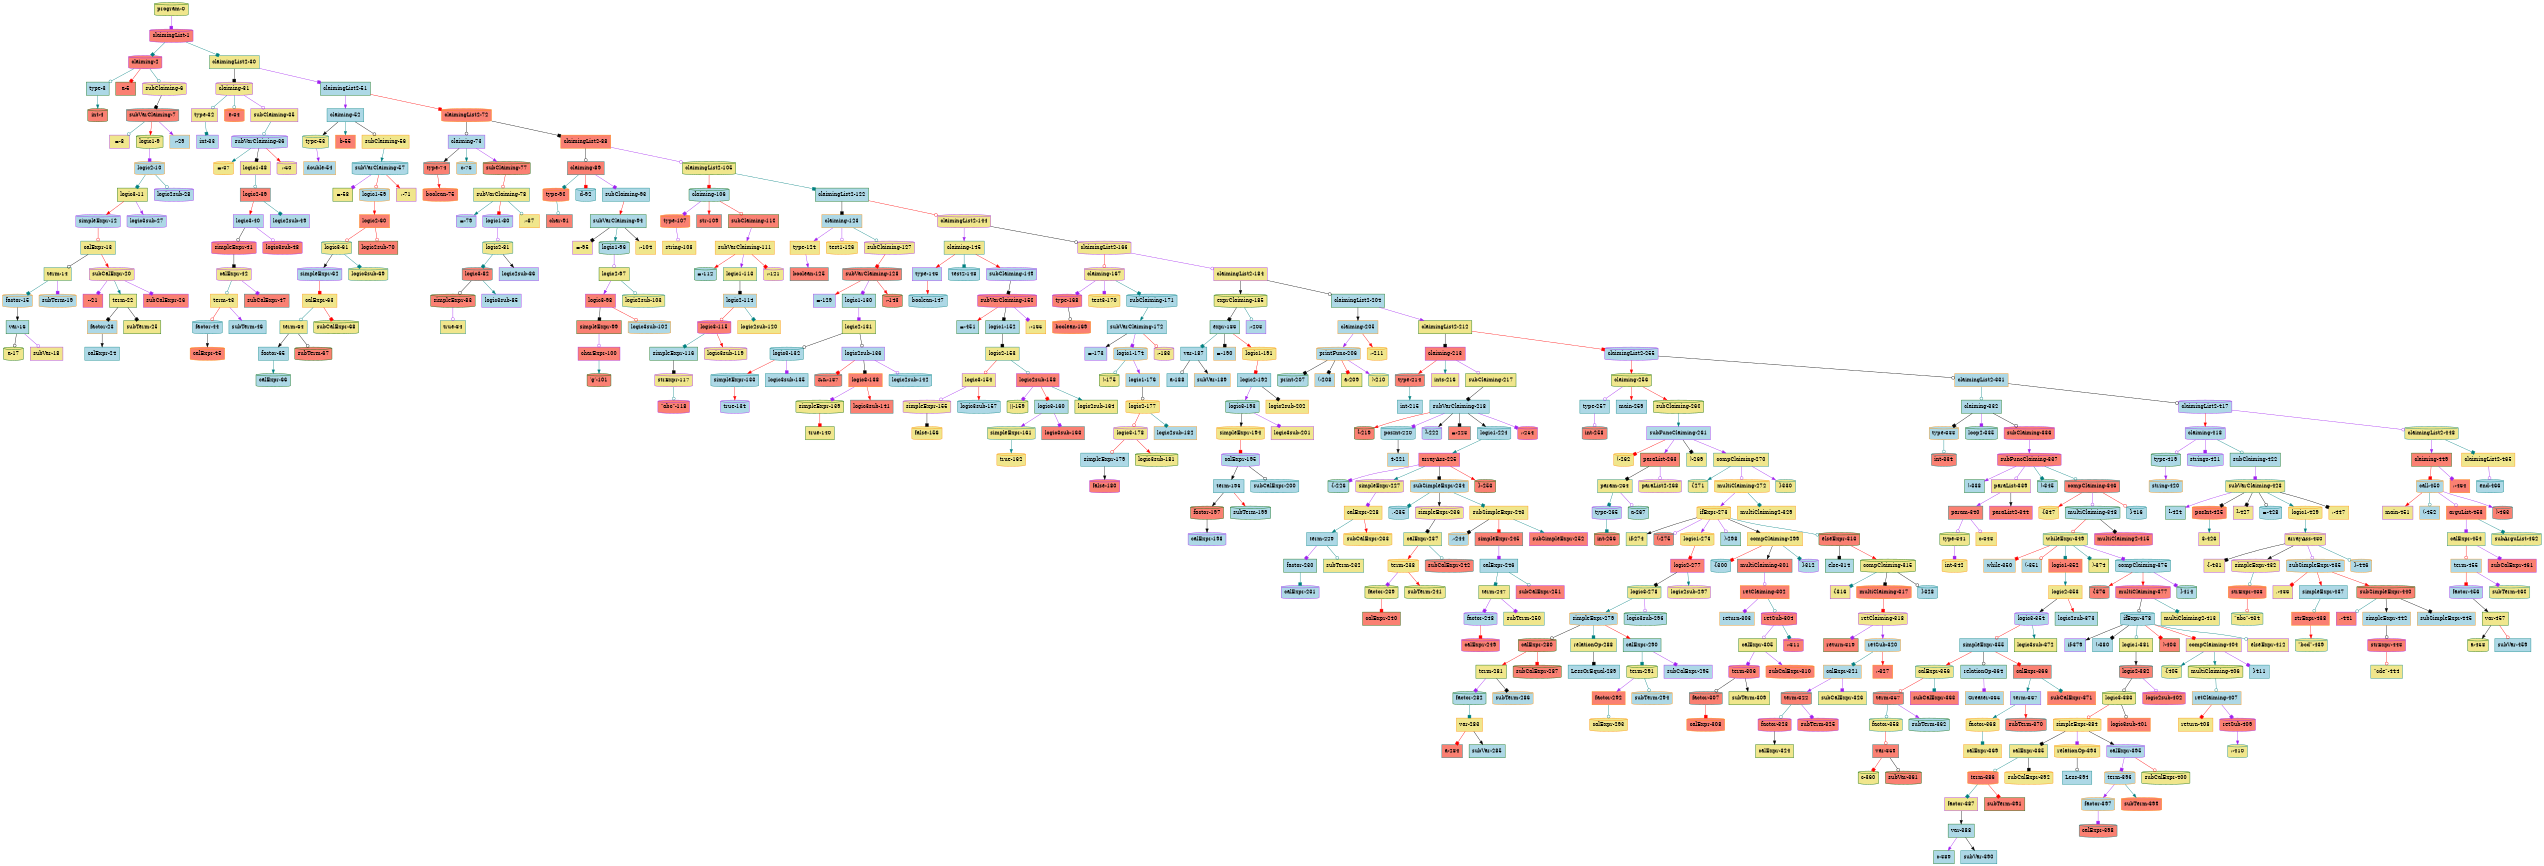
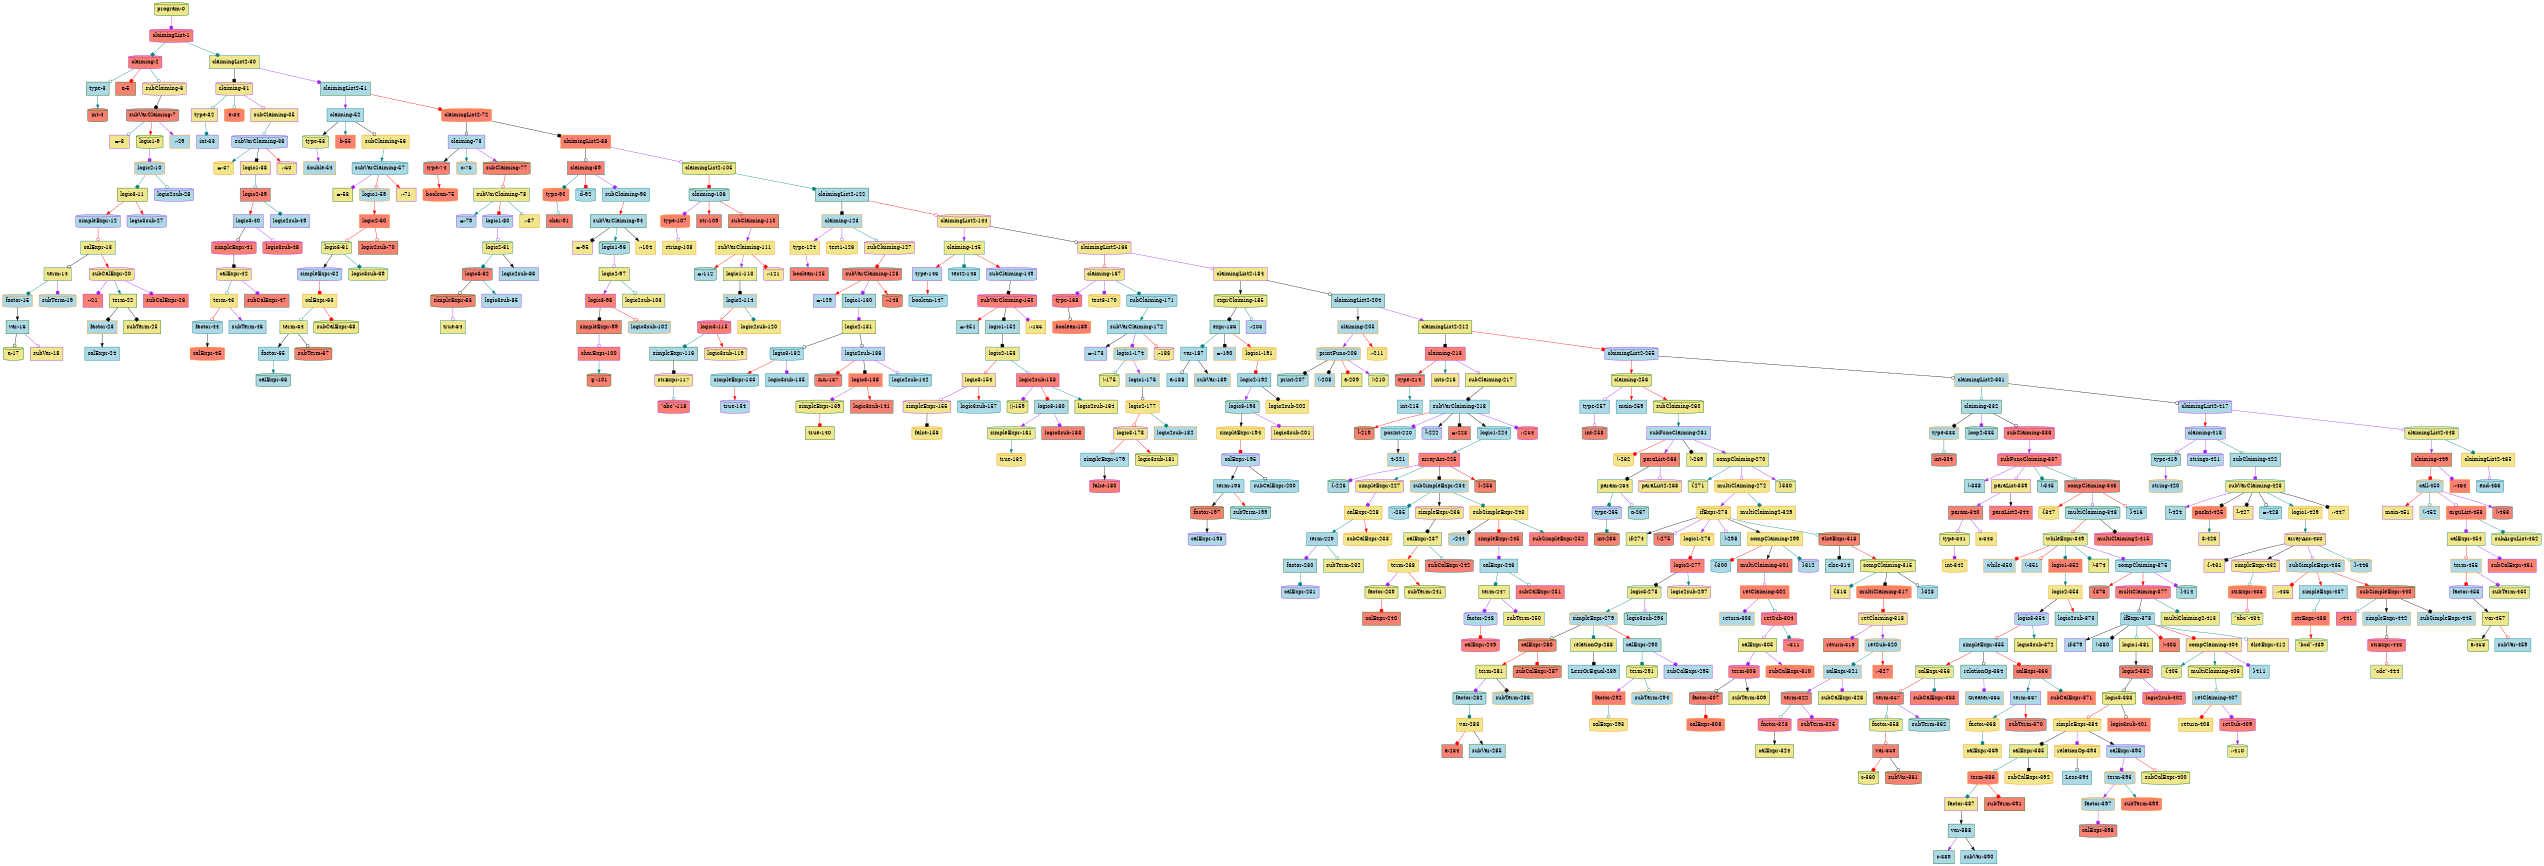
edge "logic3-11" -> "logic3sub-27": color purple -> red
node "logic2sub-103": shape cylinder -> box
